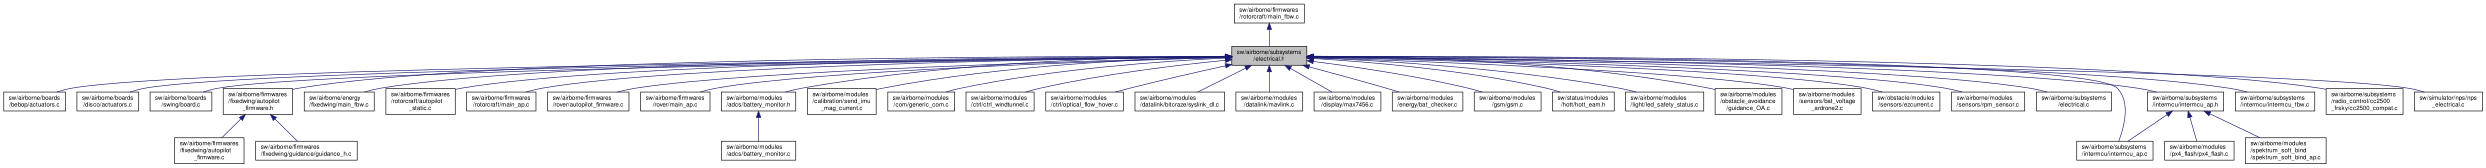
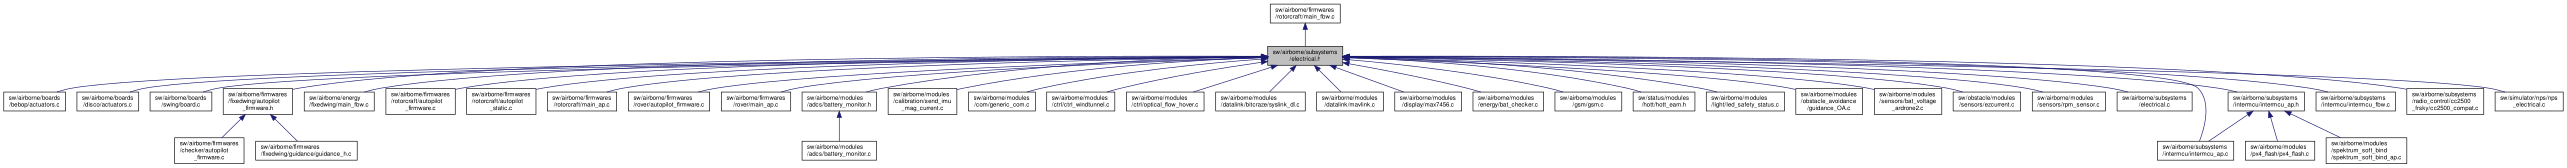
node "sw/airborne/firmwares /rotorcraft/autopilot _firmware.c": added
node "sw/airborne/firmwares /fixedwing/autopilot _firmware.c": label "sw/airborne/firmwares /fixedwing/autopilot _firmware.c" -> "sw/airborne/firmwares /checker/autopilot _firmware.c"
